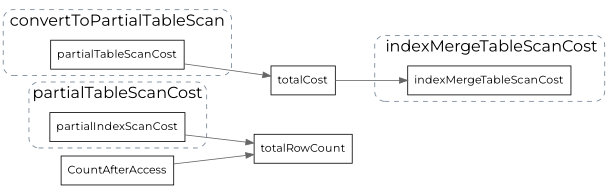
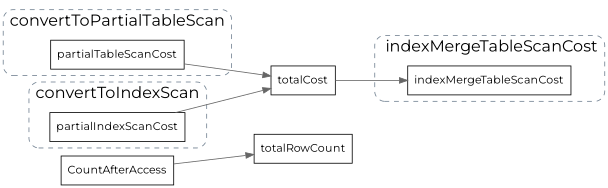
cluster "partialTableScanCost": label "partialTableScanCost" -> "convertToIndexScan"
edge "partialIndexScanCost" -> "totalRowCount": now "partialIndexScanCost" -> "totalCost"
